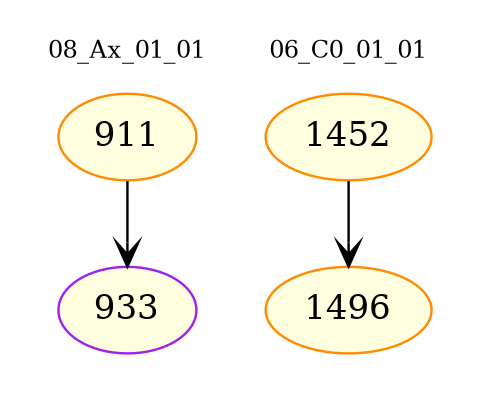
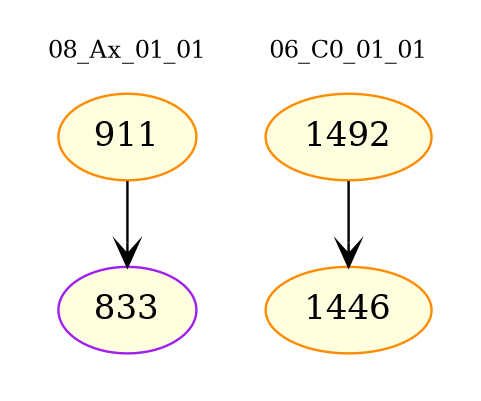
node "1452": label "1452" -> "1492"
node "933": label "933" -> "833"
node "1496": label "1496" -> "1446"
